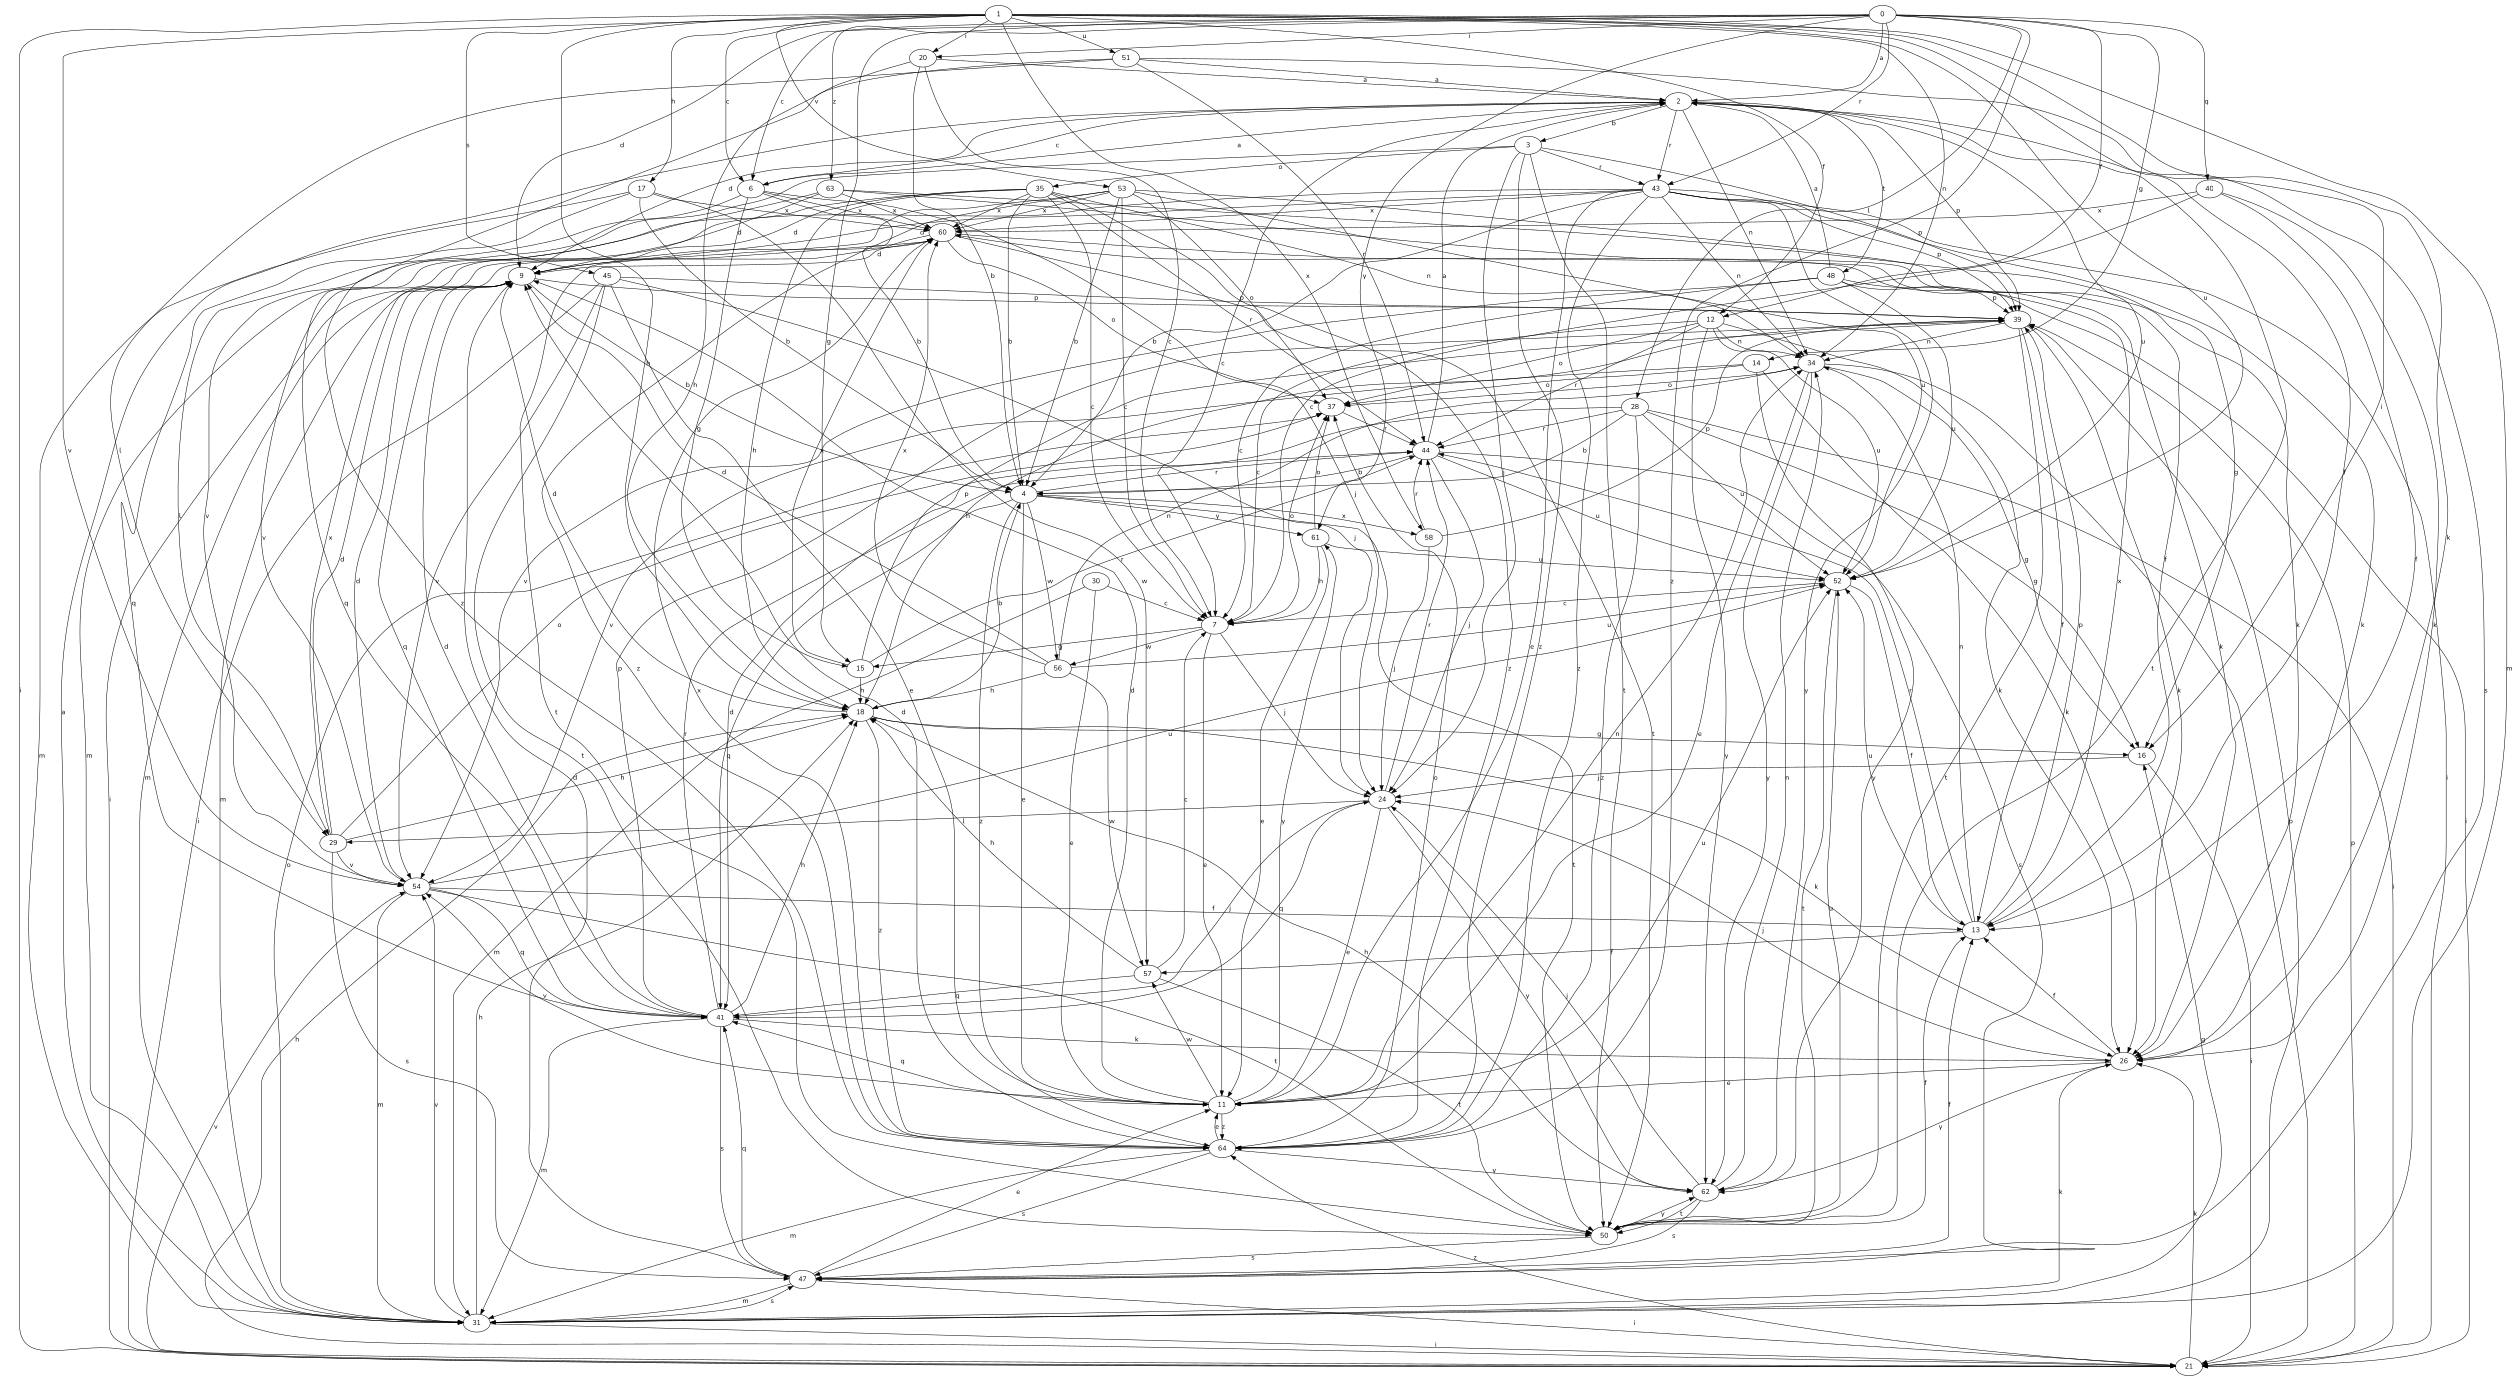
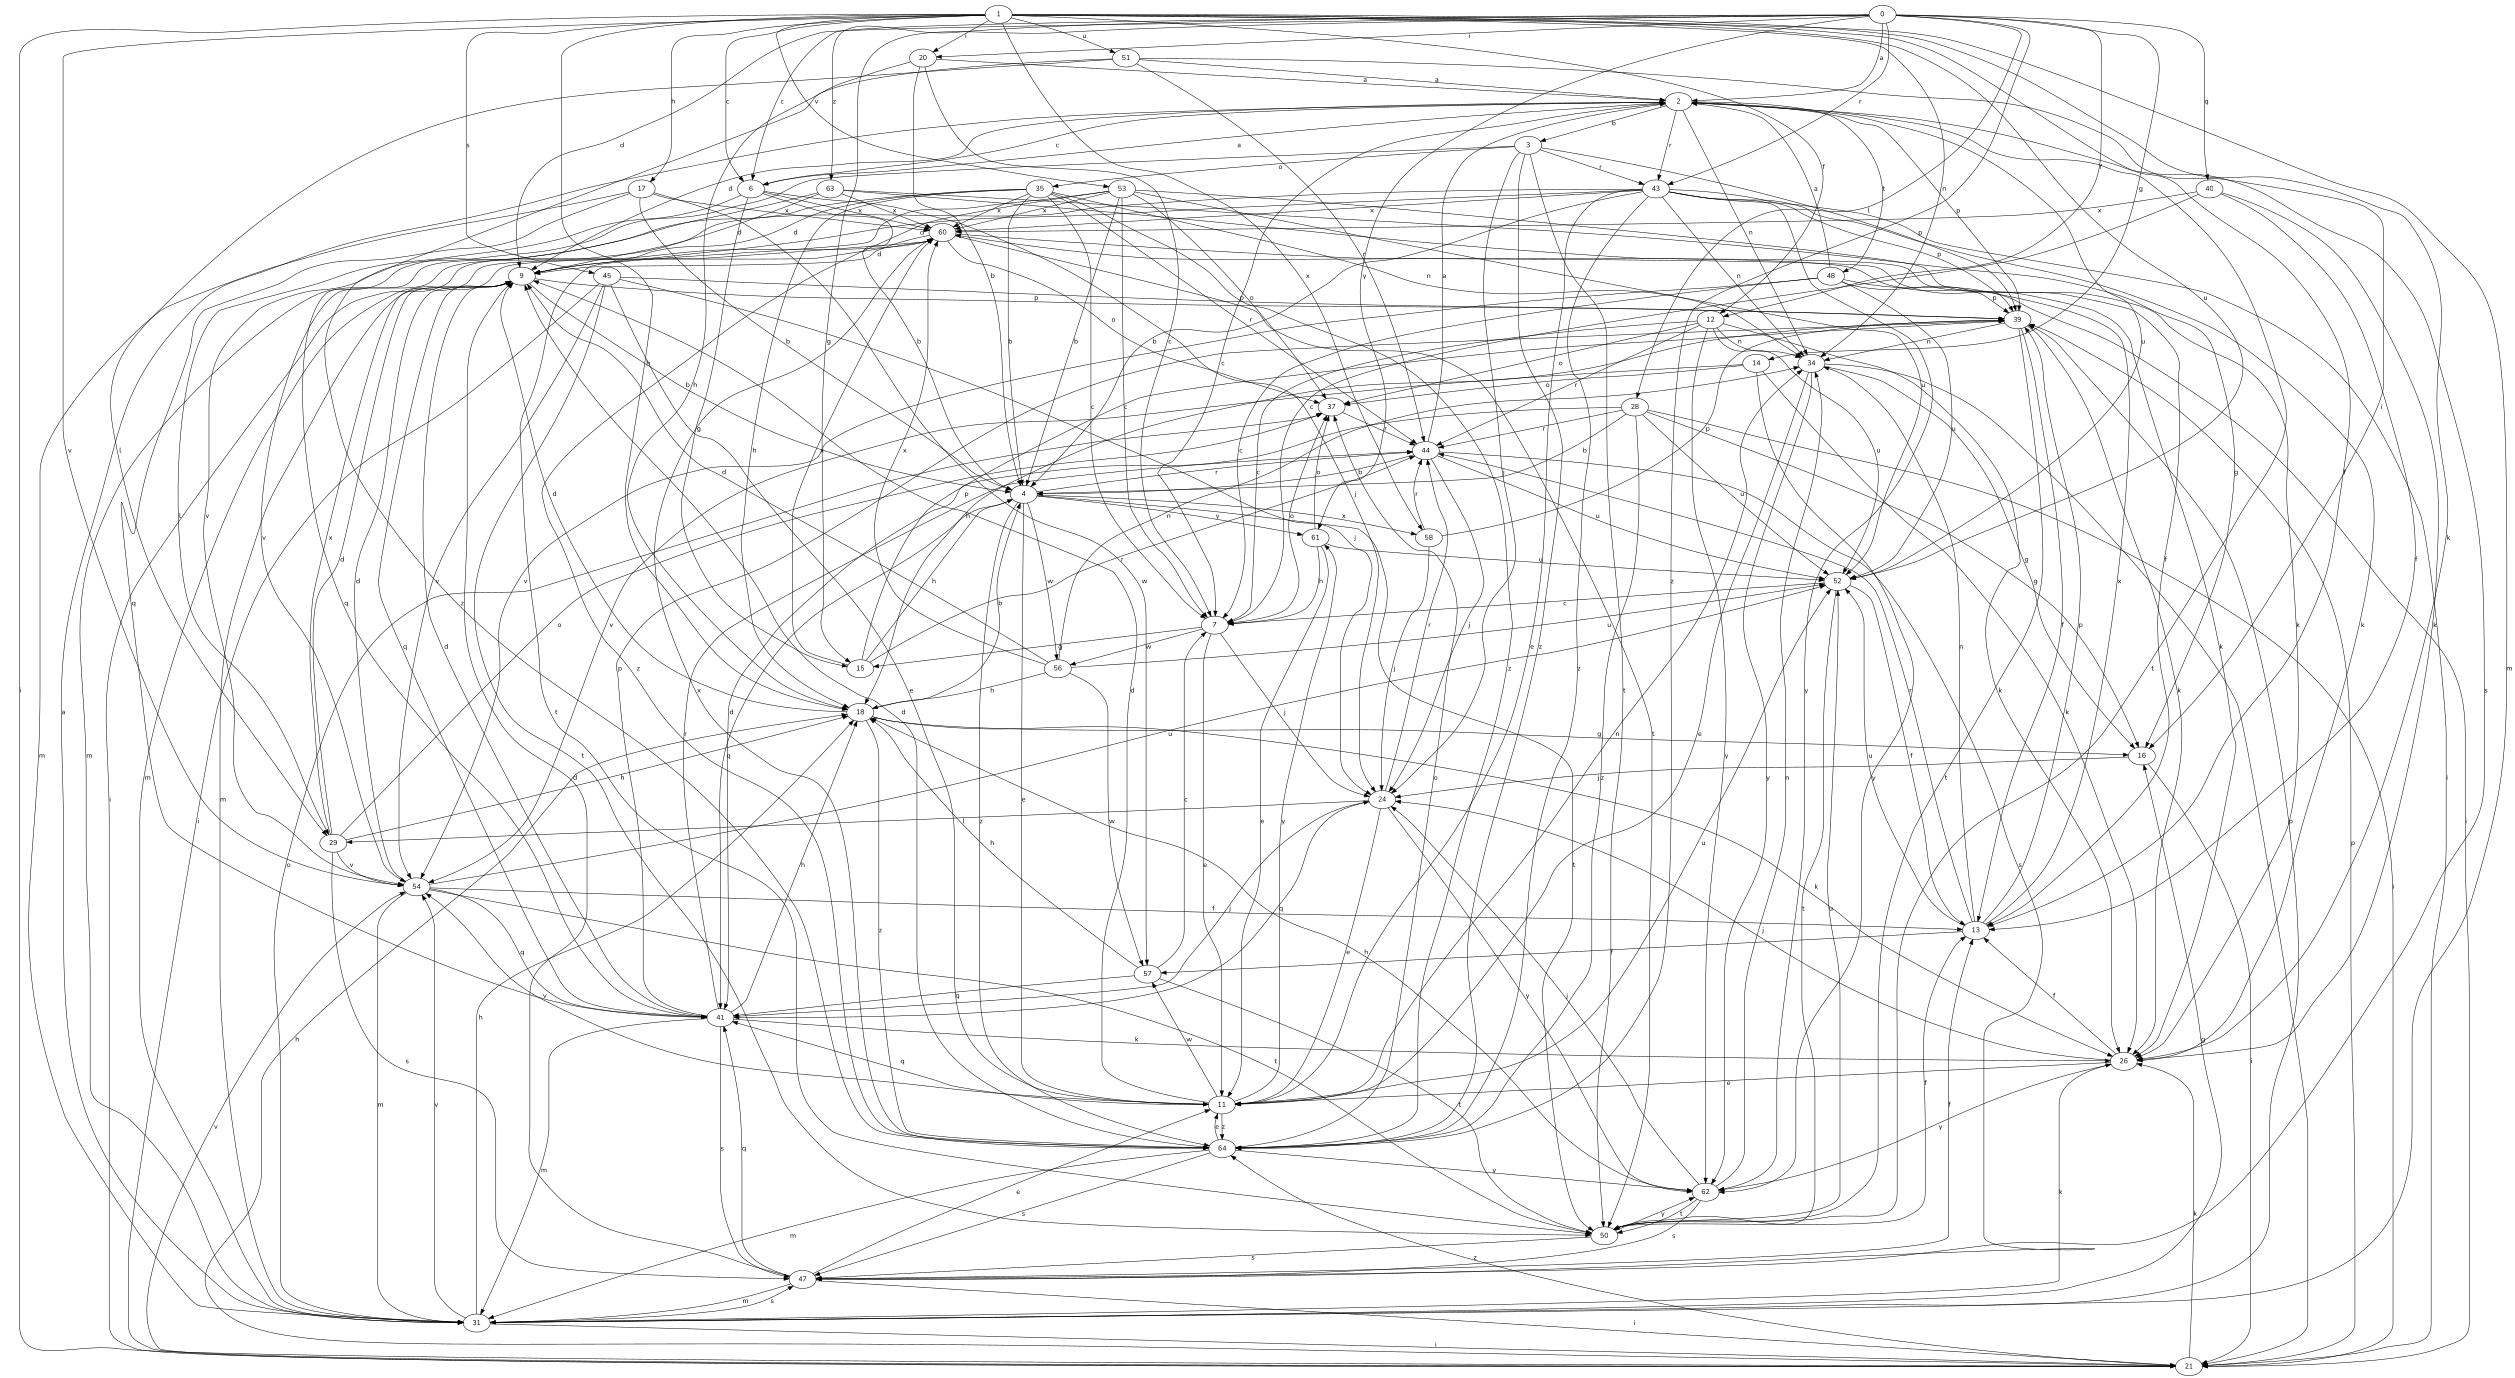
edge "34" -> "37": removed, label "o"
node "30": removed
edge "15" -> "18": now "15" -> "4"
